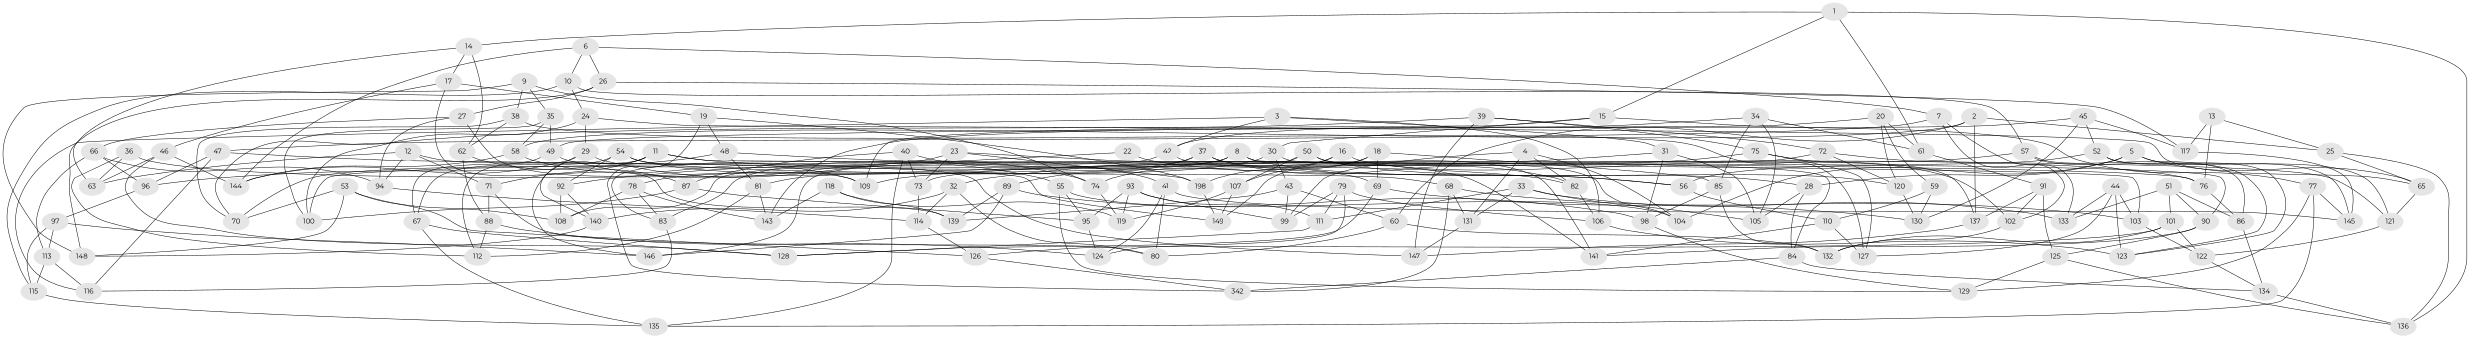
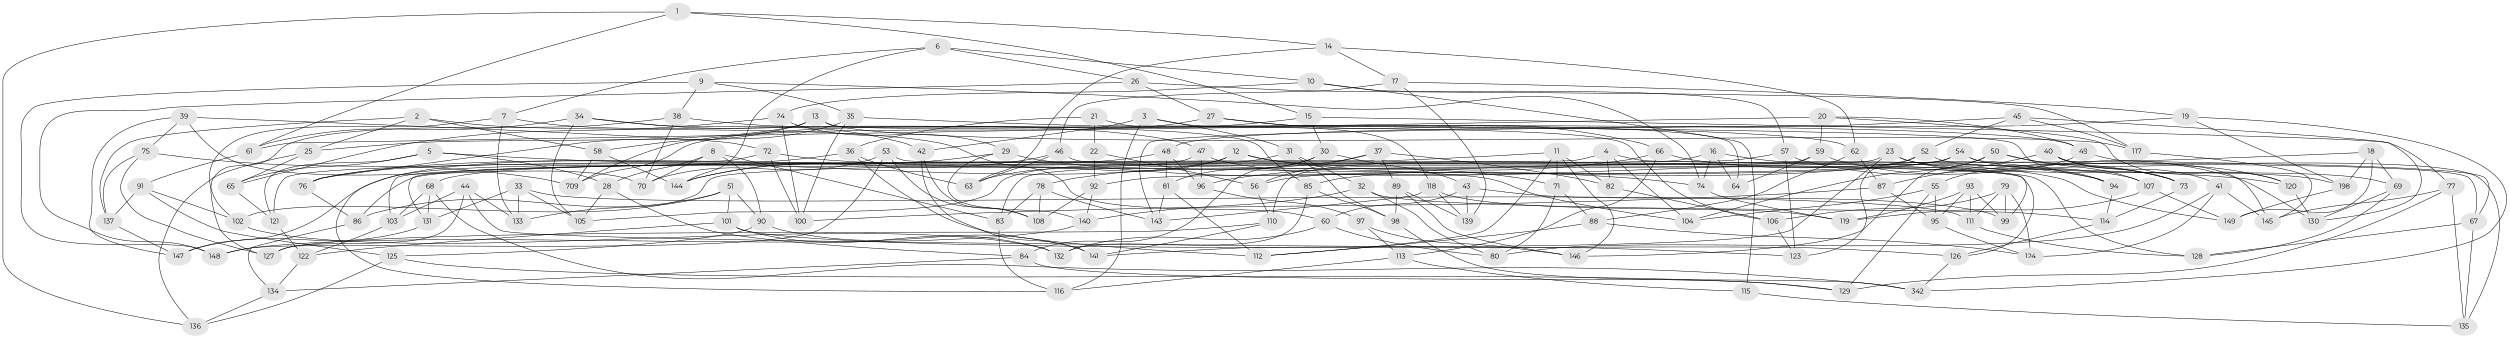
node "21": added
node "109": label "109" -> "709"
node "64": added
edge "97" -- "115": removed
